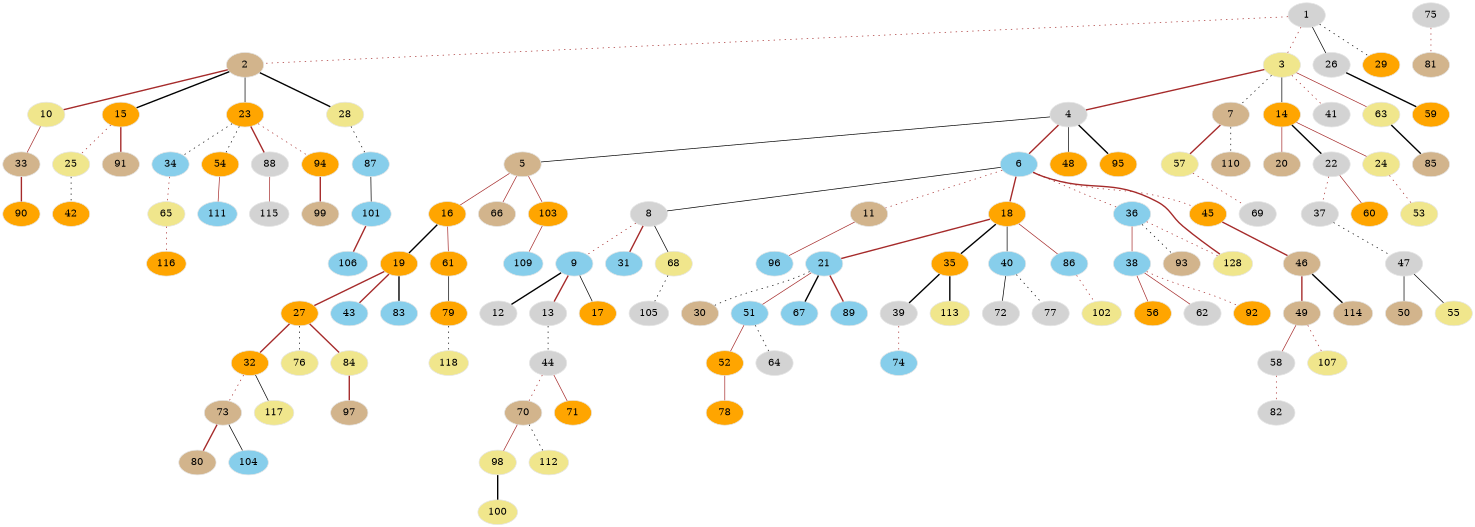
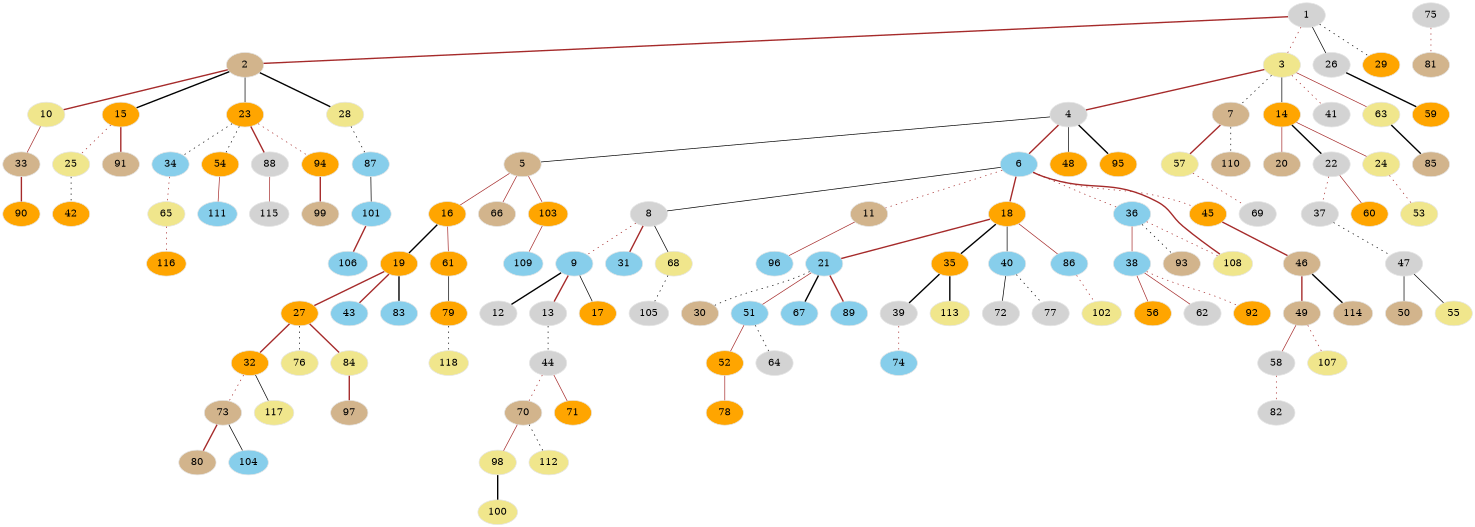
edge "1" -- "2": style dotted -> bold
node "128": label "128" -> "108"
